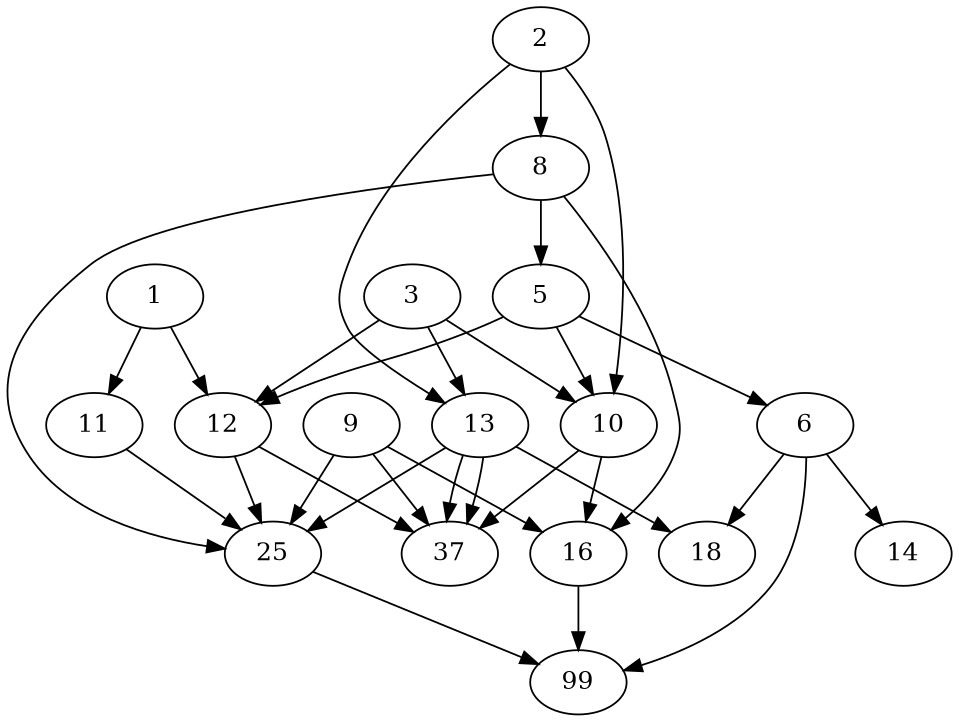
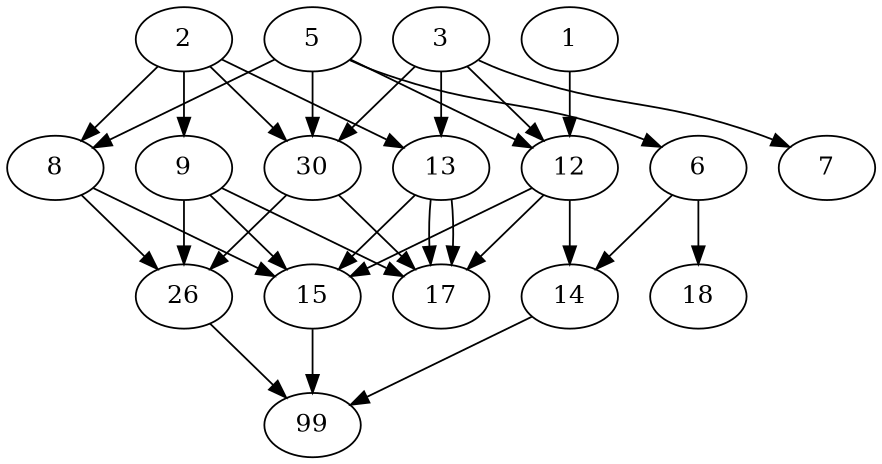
edge "2" -> "9": added
node "7": added
edge "8" -> "5": reversed
edge "12" -> "14": added
node "11": removed
node "10": label "10" -> "30"
edge "13" -> "18": removed
node "25": label "25" -> "15"
node "37": label "37" -> "17"
node "16": label "16" -> "26"
edge "6" -> "99": now "14" -> "99"
